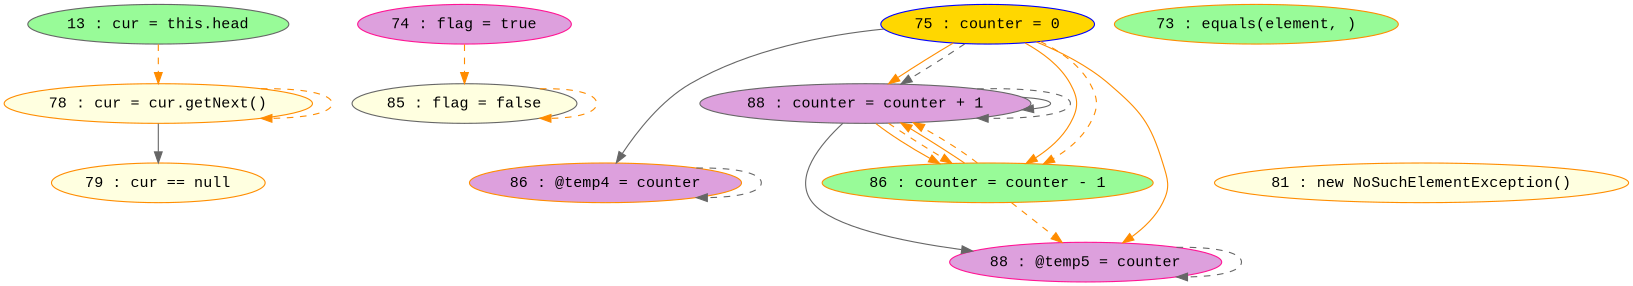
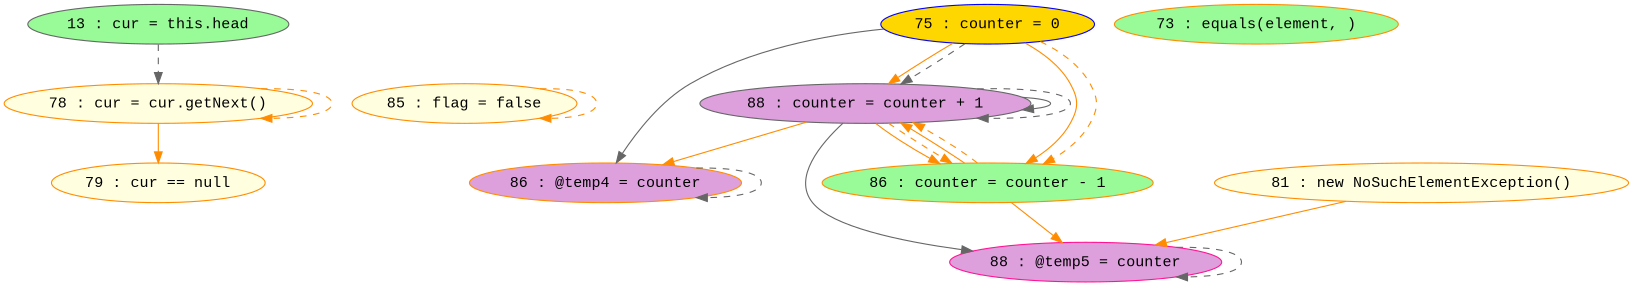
node "74 : flag = true": removed
edge "13 : cur = this.head" -> "78 : cur = cur.getNext()": color darkorange -> gray40
node "85 : flag = false": color gray40 -> darkorange
edge "75 : counter = 0" -> "88 : @temp5 = counter": now "81 : new NoSuchElementException()" -> "88 : @temp5 = counter"
edge "78 : cur = cur.getNext()" -> "79 : cur == null": color gray40 -> darkorange
edge "88 : counter = counter + 1" -> "86 : @temp4 = counter": added
edge "86 : counter = counter - 1" -> "88 : @temp5 = counter": style dashed -> solid
